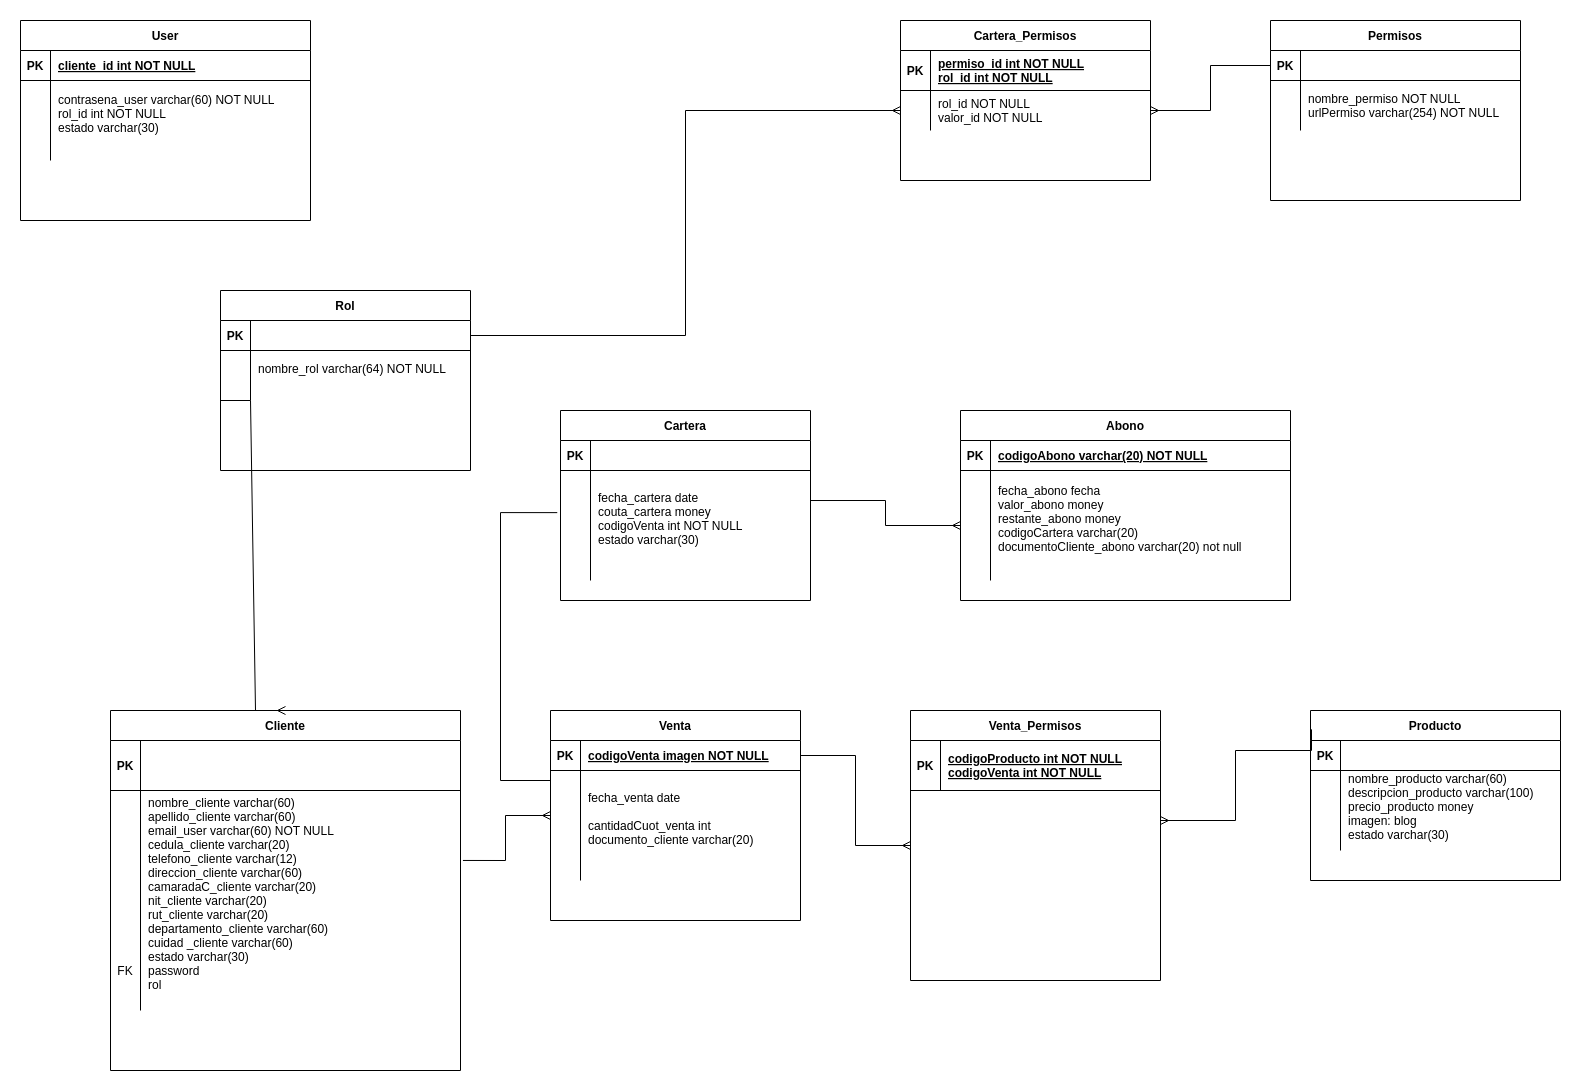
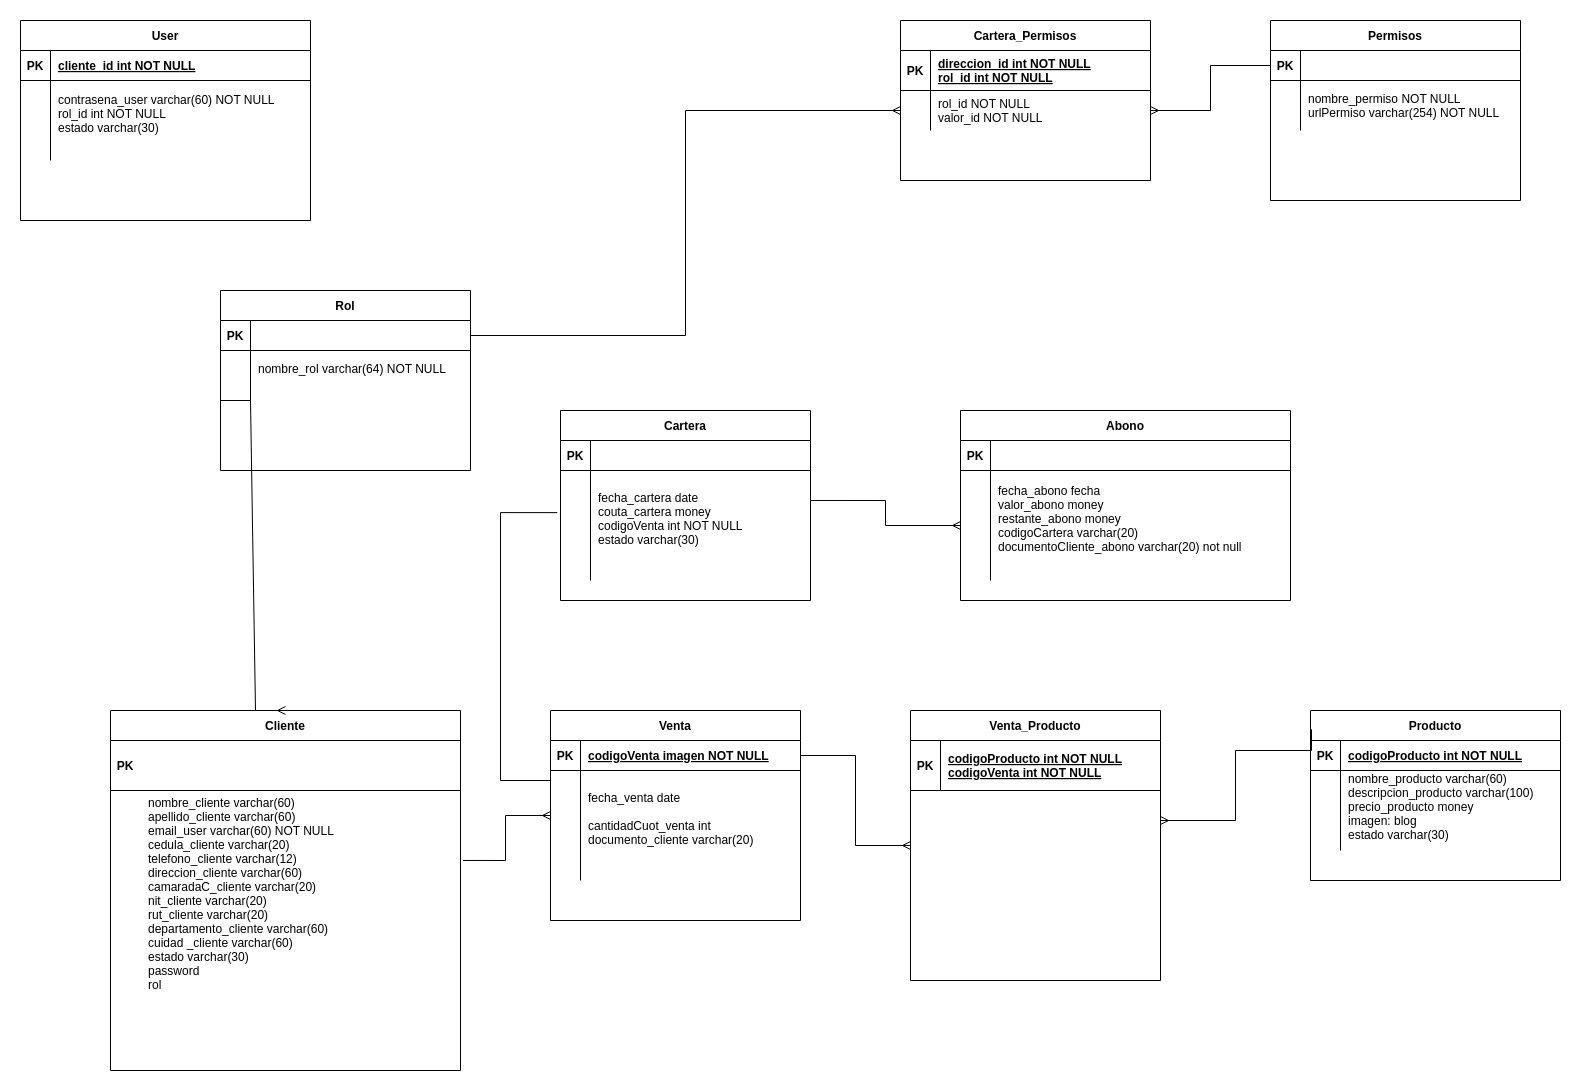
node "permiso_id int NOT NULL rol_id int NOT NULL": label "permiso_id int NOT NULL rol_id int NOT NULL" -> "direccion_id int NOT NULL rol_id int NOT NULL"
node "codigoAbono varchar(20) NOT NULL": removed
node "Venta_Permisos": label "Venta_Permisos" -> "Venta_Producto"
node "codigoProducto int NOT NULL": added
node "FK": removed
